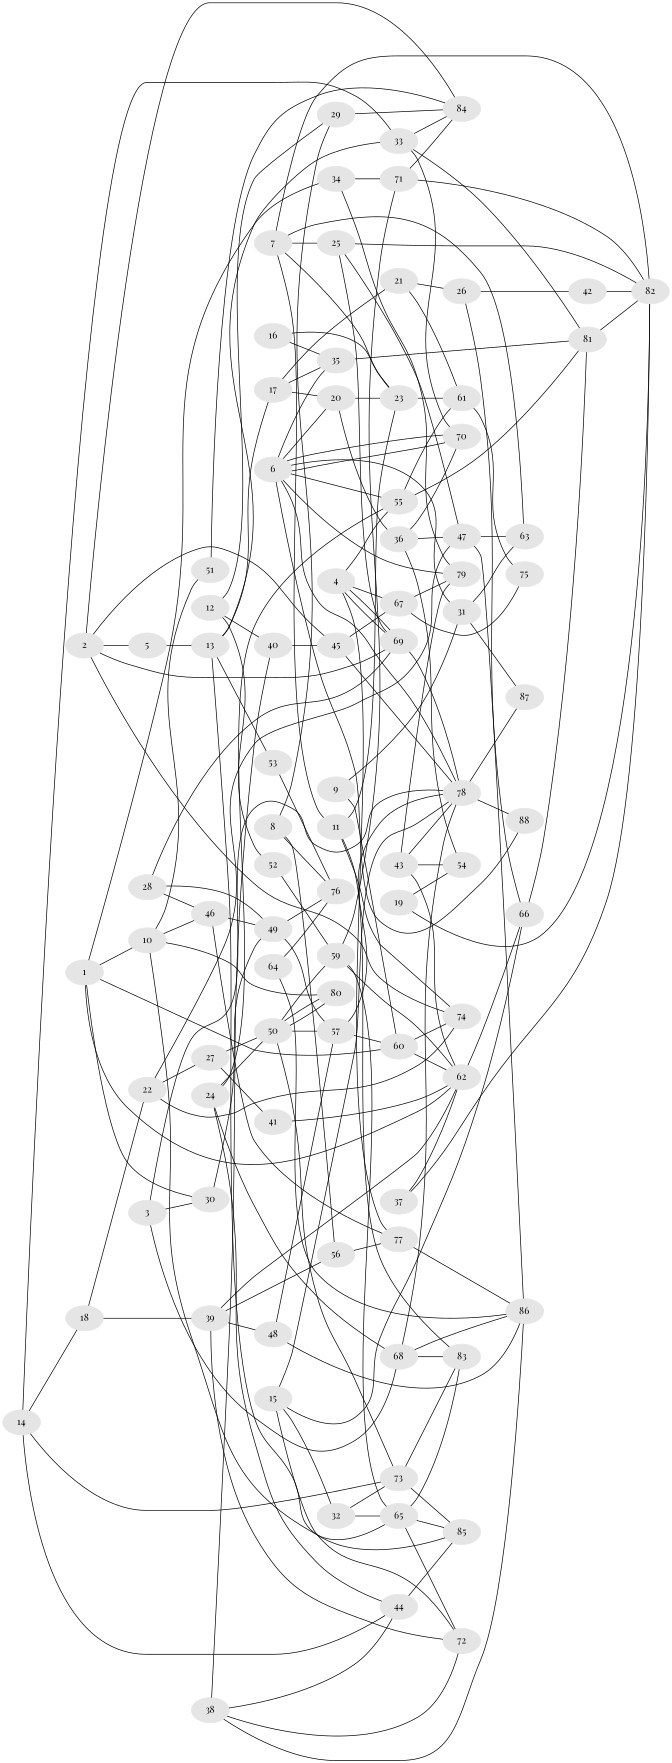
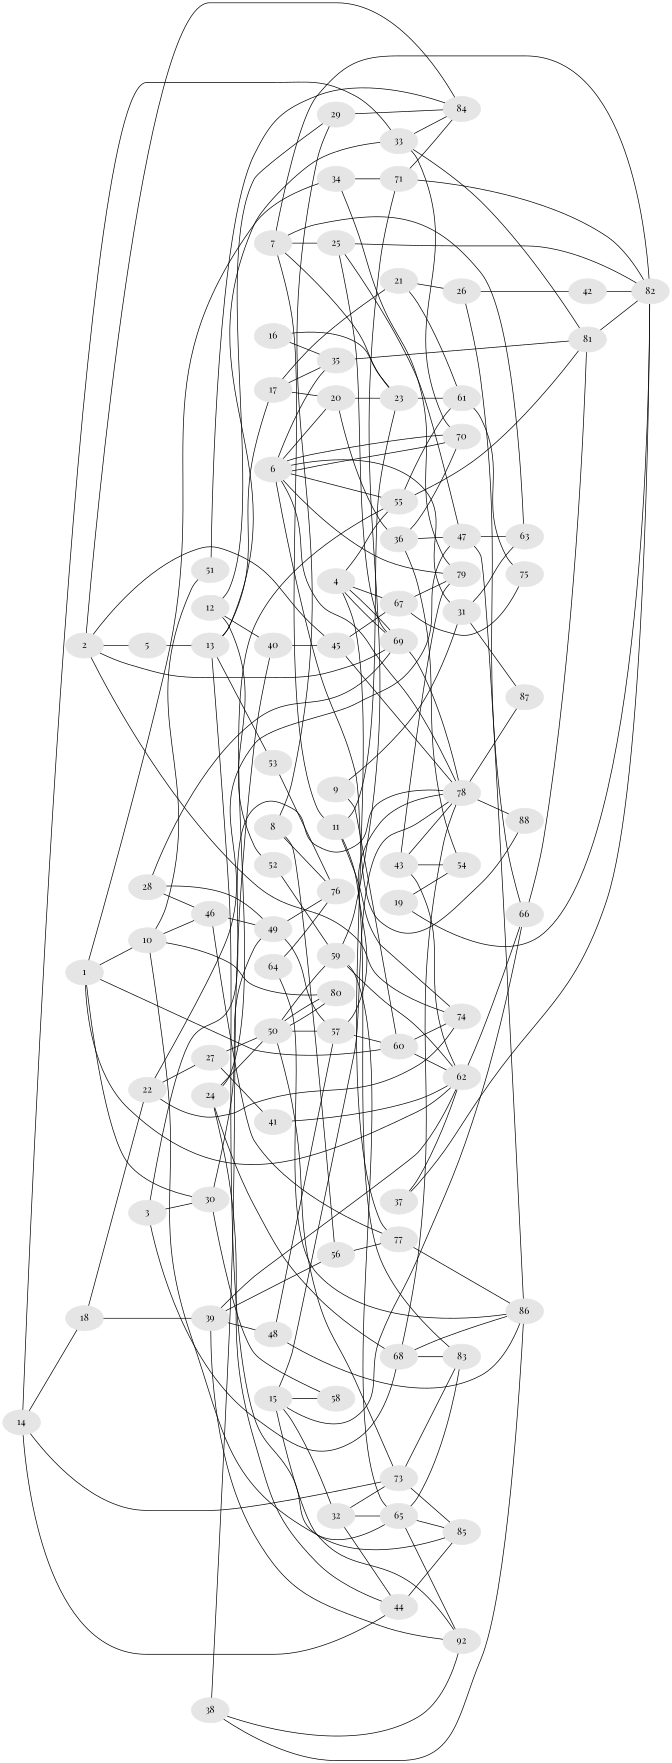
node "58": added
node "72": label "72" -> "92"
edge "44" -- "38": now "44" -- "32"
